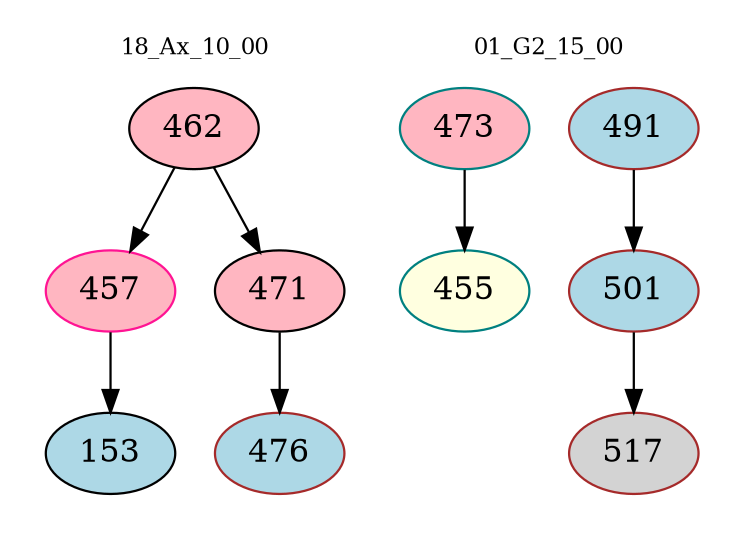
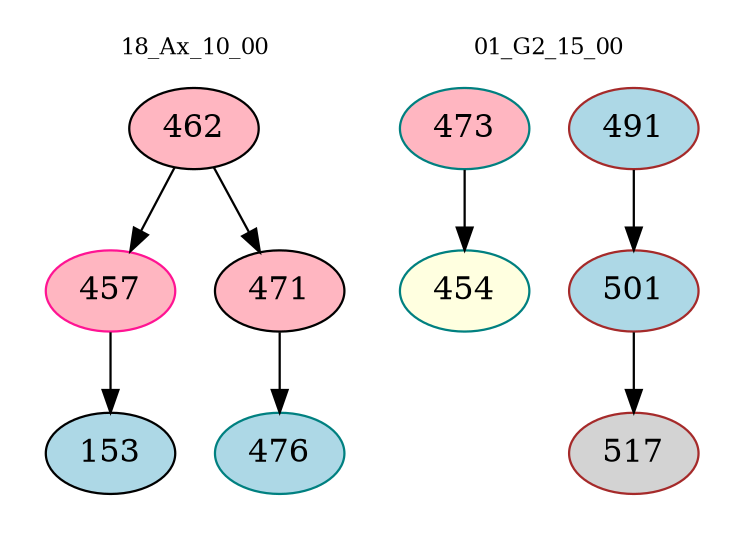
node "455": label "455" -> "454"
node "476": color brown -> teal
